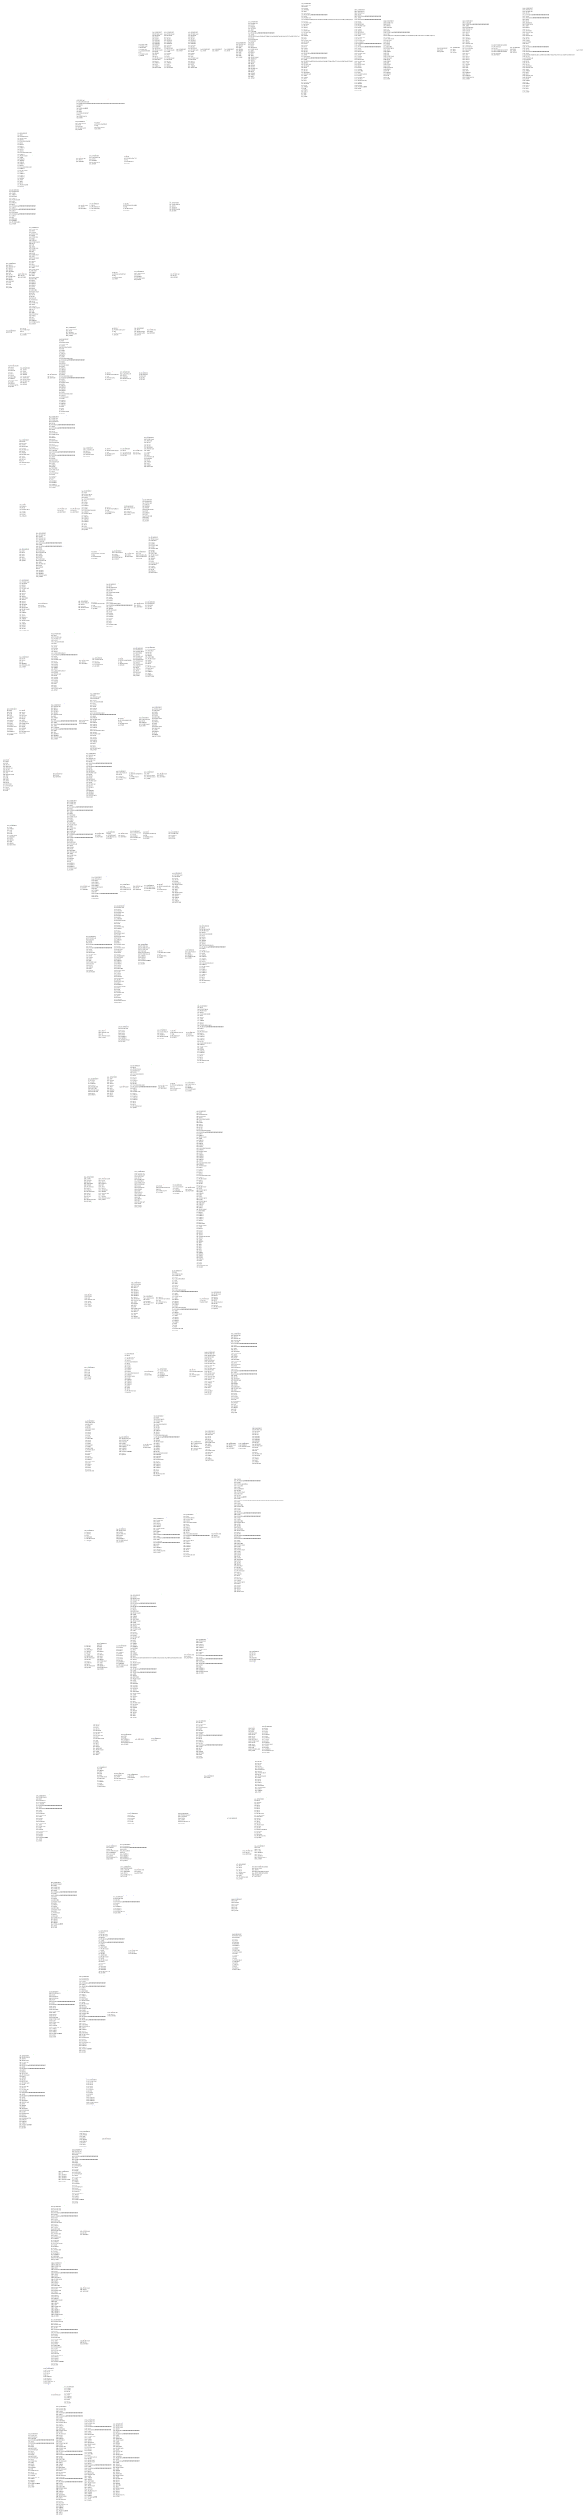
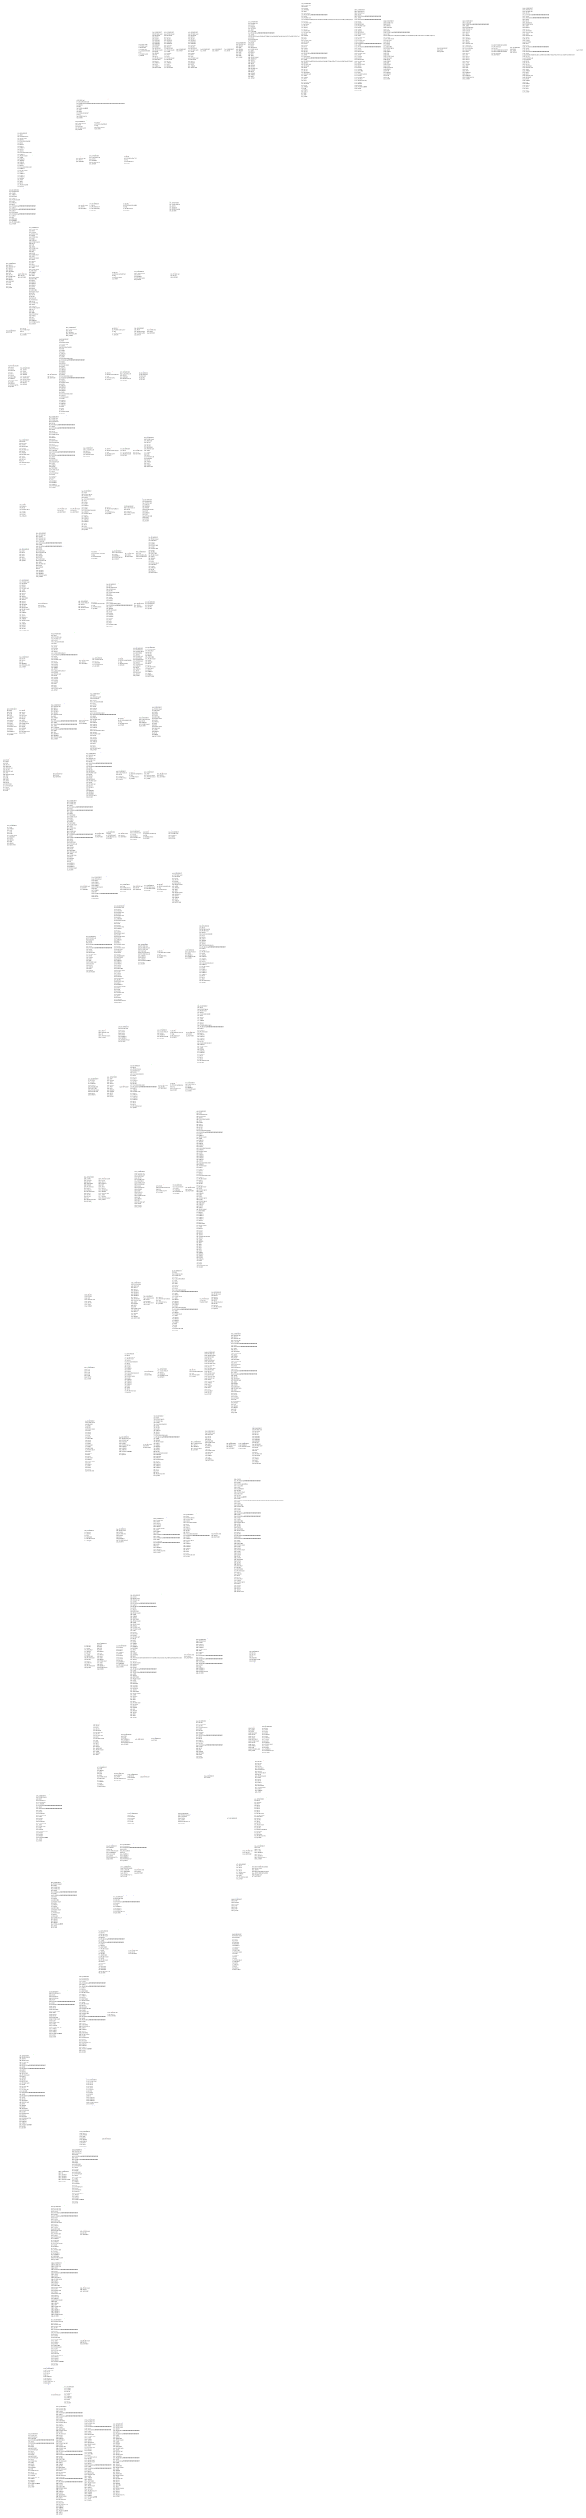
node "12e1: JUMPDEST 12e2: POP 12e3: POP 12e4: JUMP": removed
